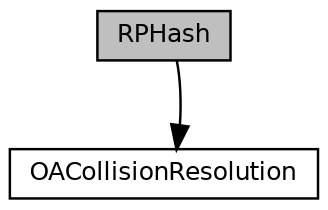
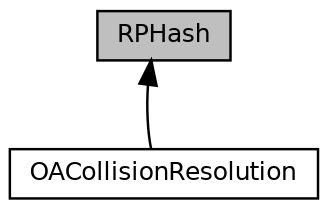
edge "RPHash" -> "OACollisionResolution": reversed
